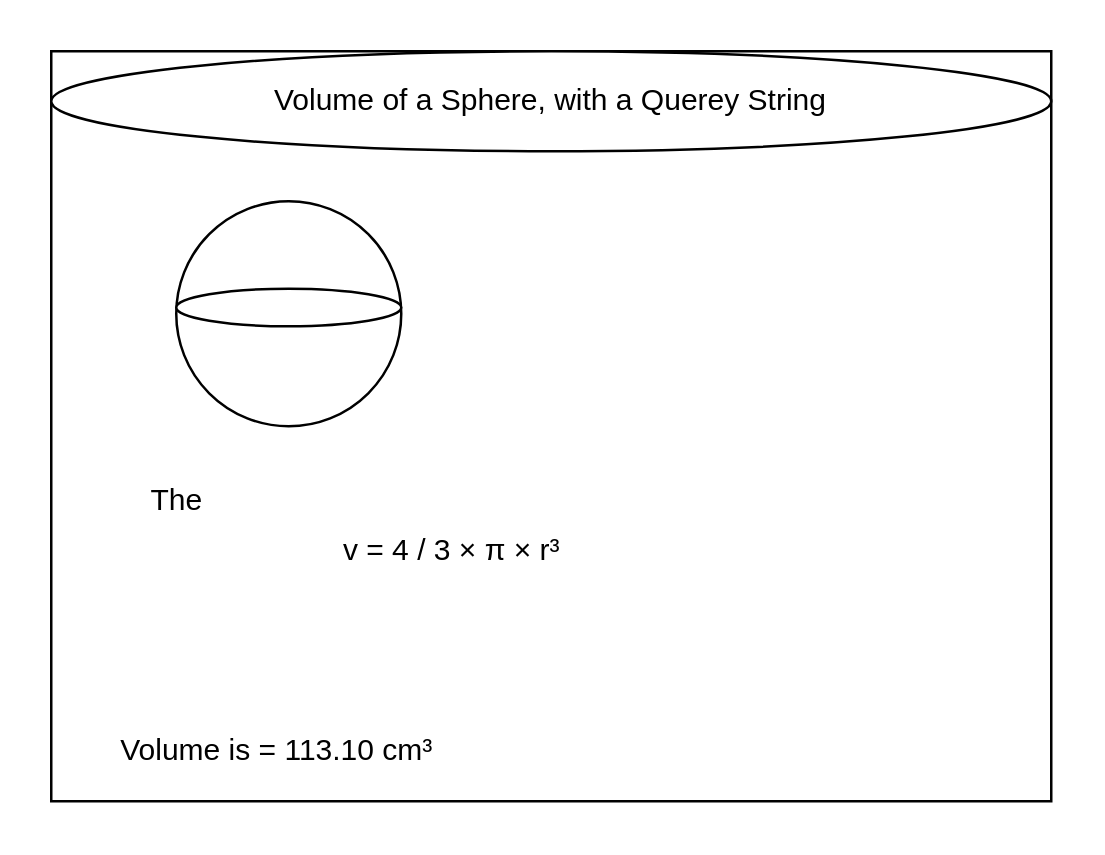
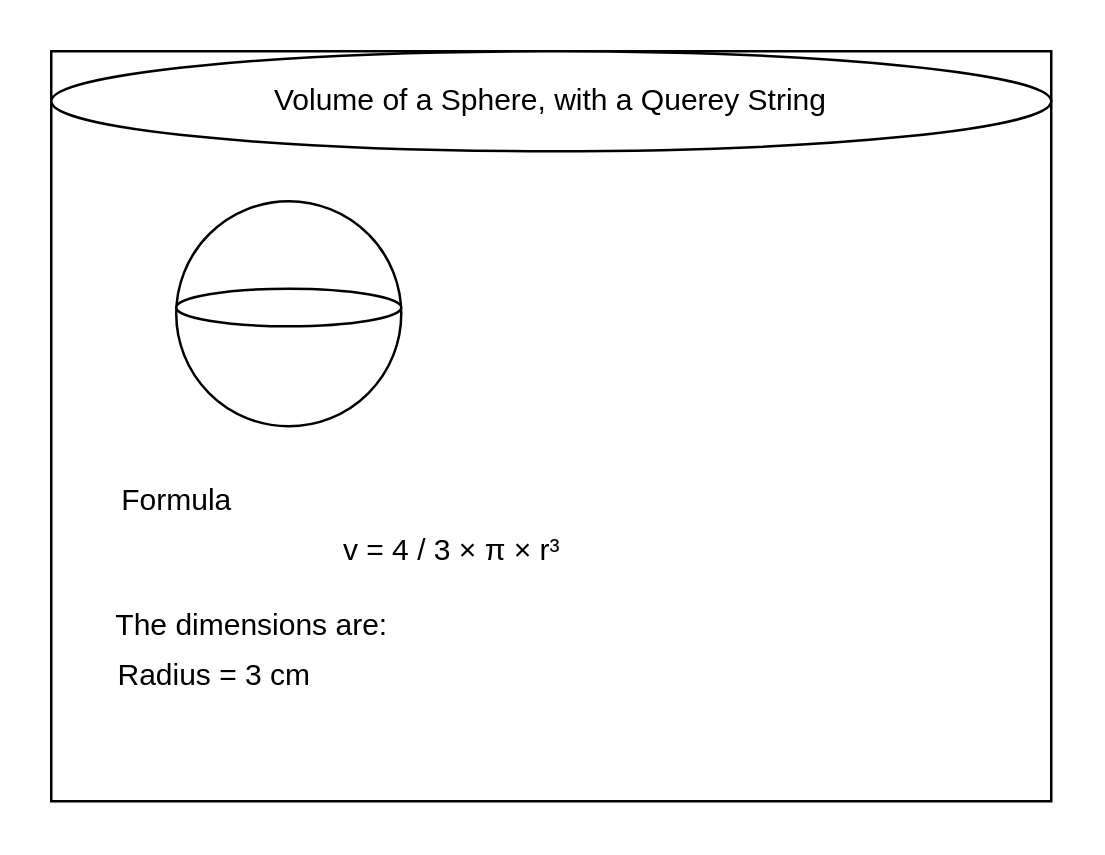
node "The": label "The" -> "Formula"
node "The dimensions are:": added
node "Radius = 3 cm": added
node "Volume is = 113.10 cm³": removed
